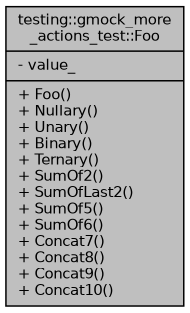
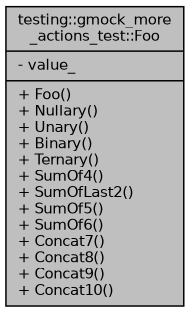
node "testing::gmock_more": text "+ SumOf2()" -> "+ SumOf4()"
